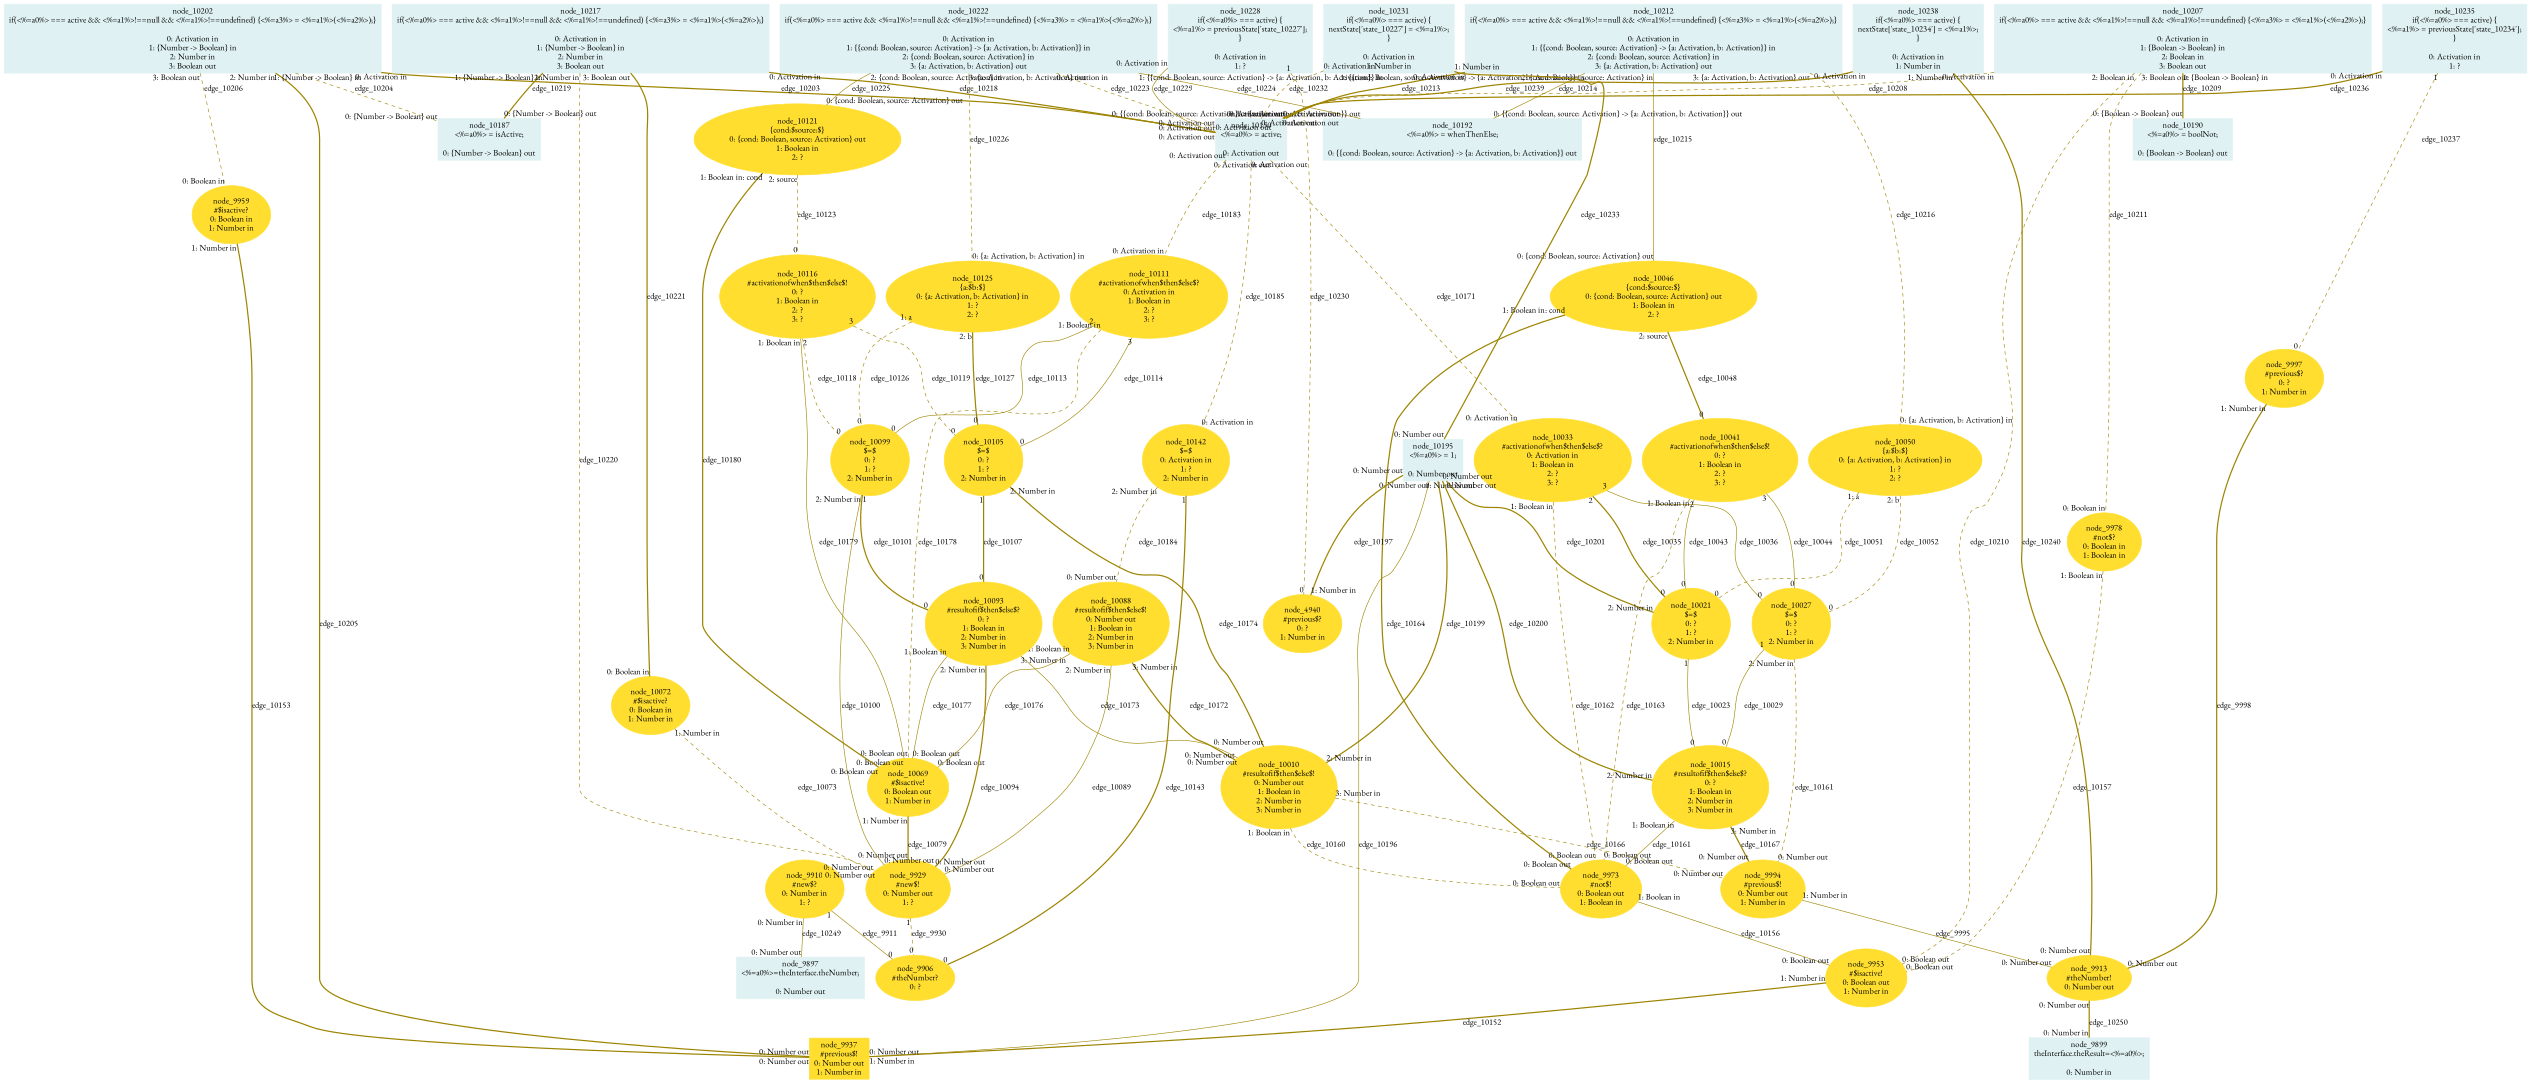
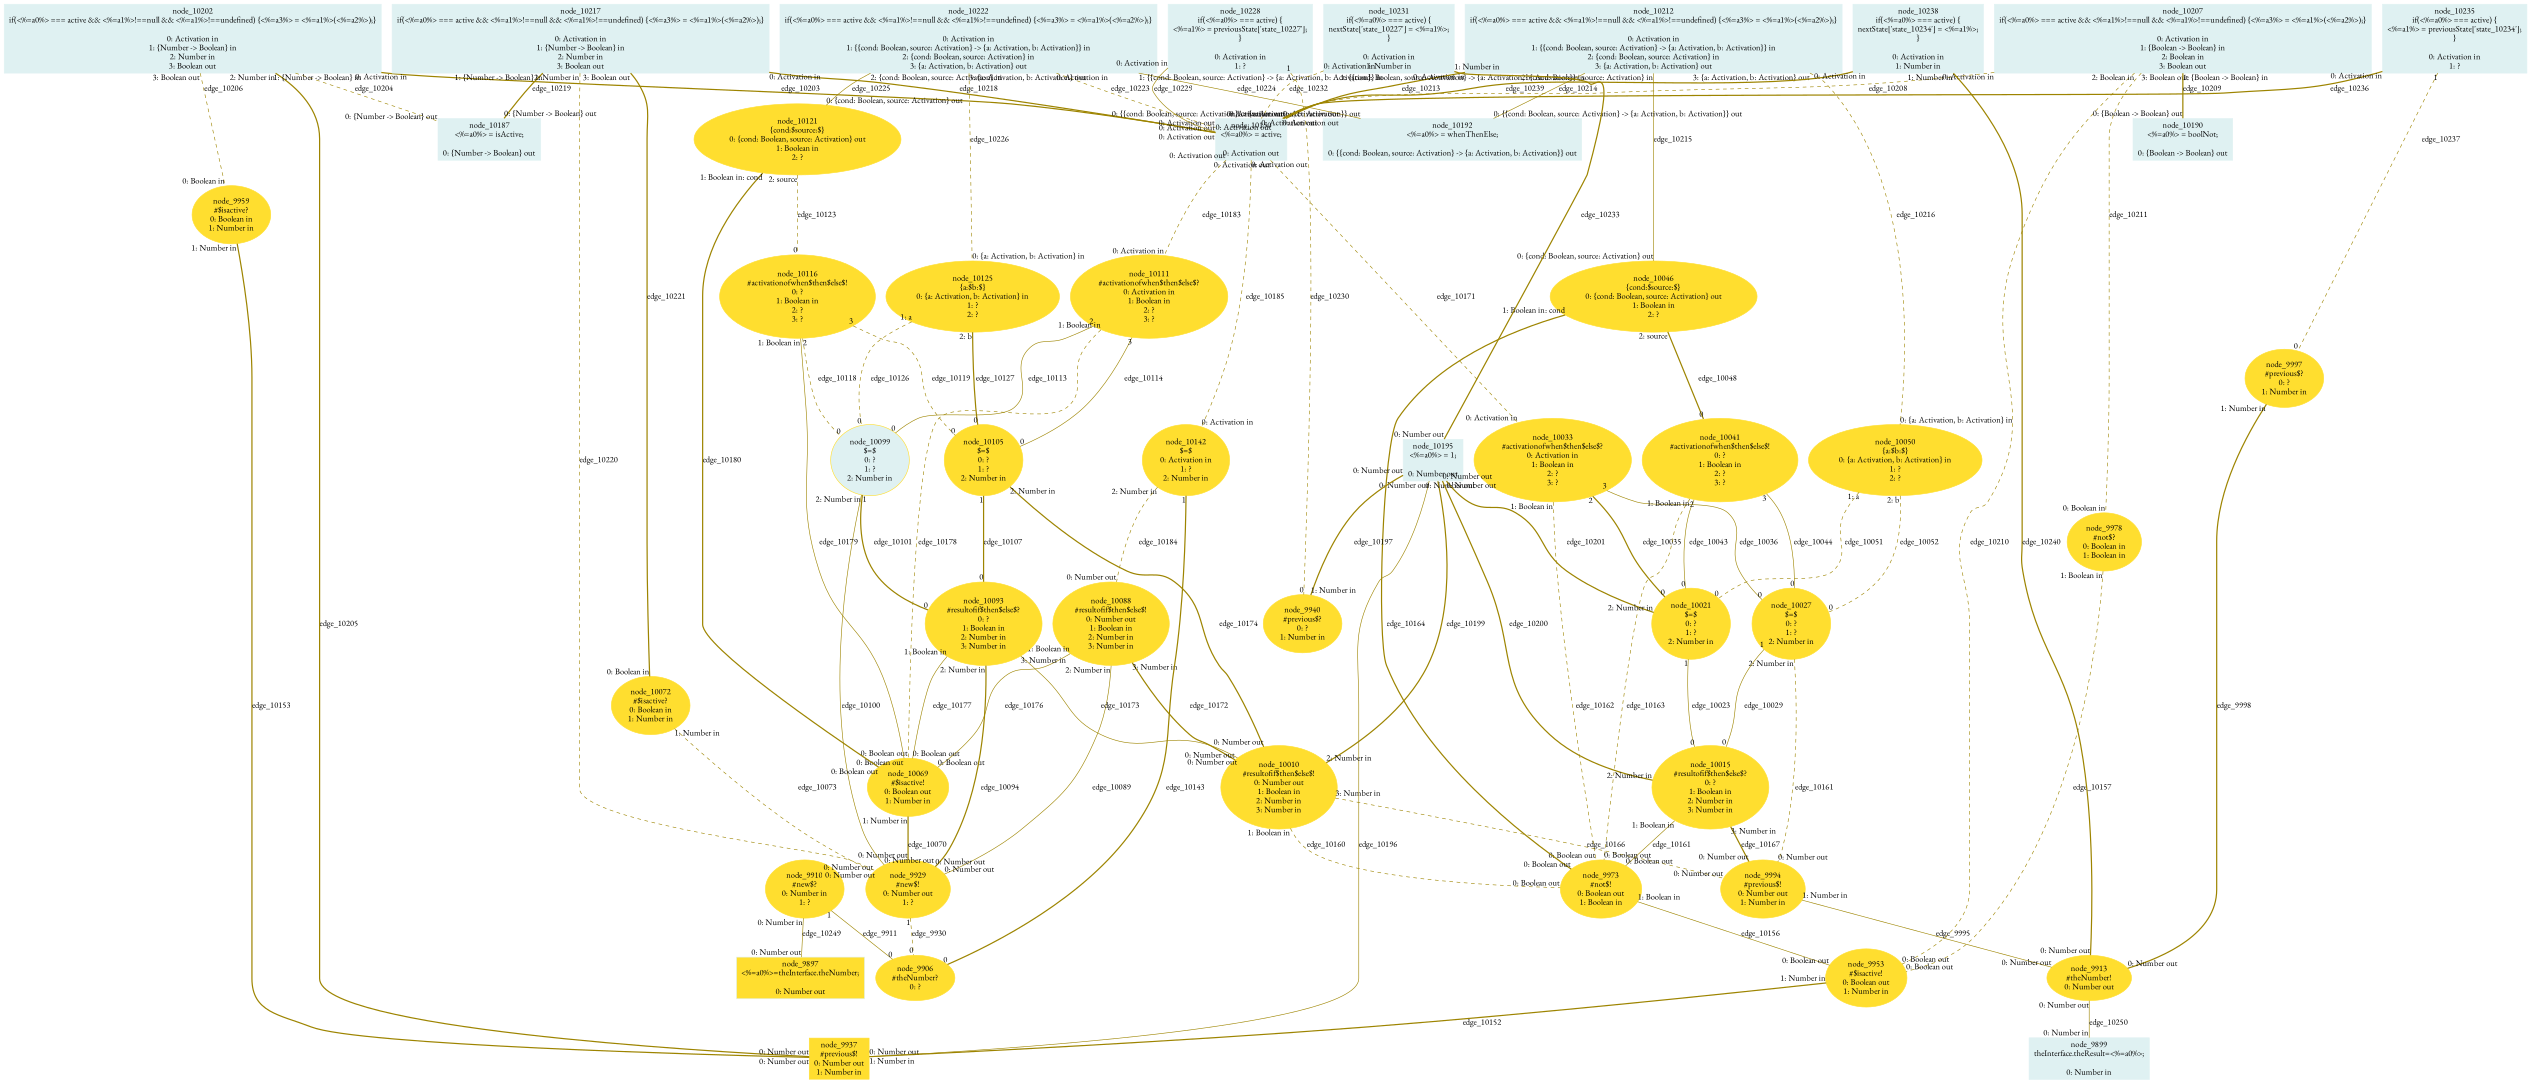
node "node_10099 $=$ 0: ? 1: ? 2: Number in": fillcolor #ffde2f -> #dff1f2
node "node_4940 #previous$? 0: ? 1: Number in": label "node_4940 #previous$? 0: ? 1: Number in" -> "node_9940 #previous$? 0: ? 1: Number in"
edge "node_10069 #$isactive! 0: Boolean out 1: Number in" -- "node_9929 #new$! 0: Number out 1: ?": label "edge_10079" -> "edge_10070"
node "node_9897 <%=a0%>=theInterface.theNumber; 0: Number out": fillcolor #dff1f2 -> #ffde2f
edge "node_9913 #theNumber! 0: Number out" -- "node_9899 theInterface.theResult=<%=a0%>; 0: Number in": style bold -> solid
